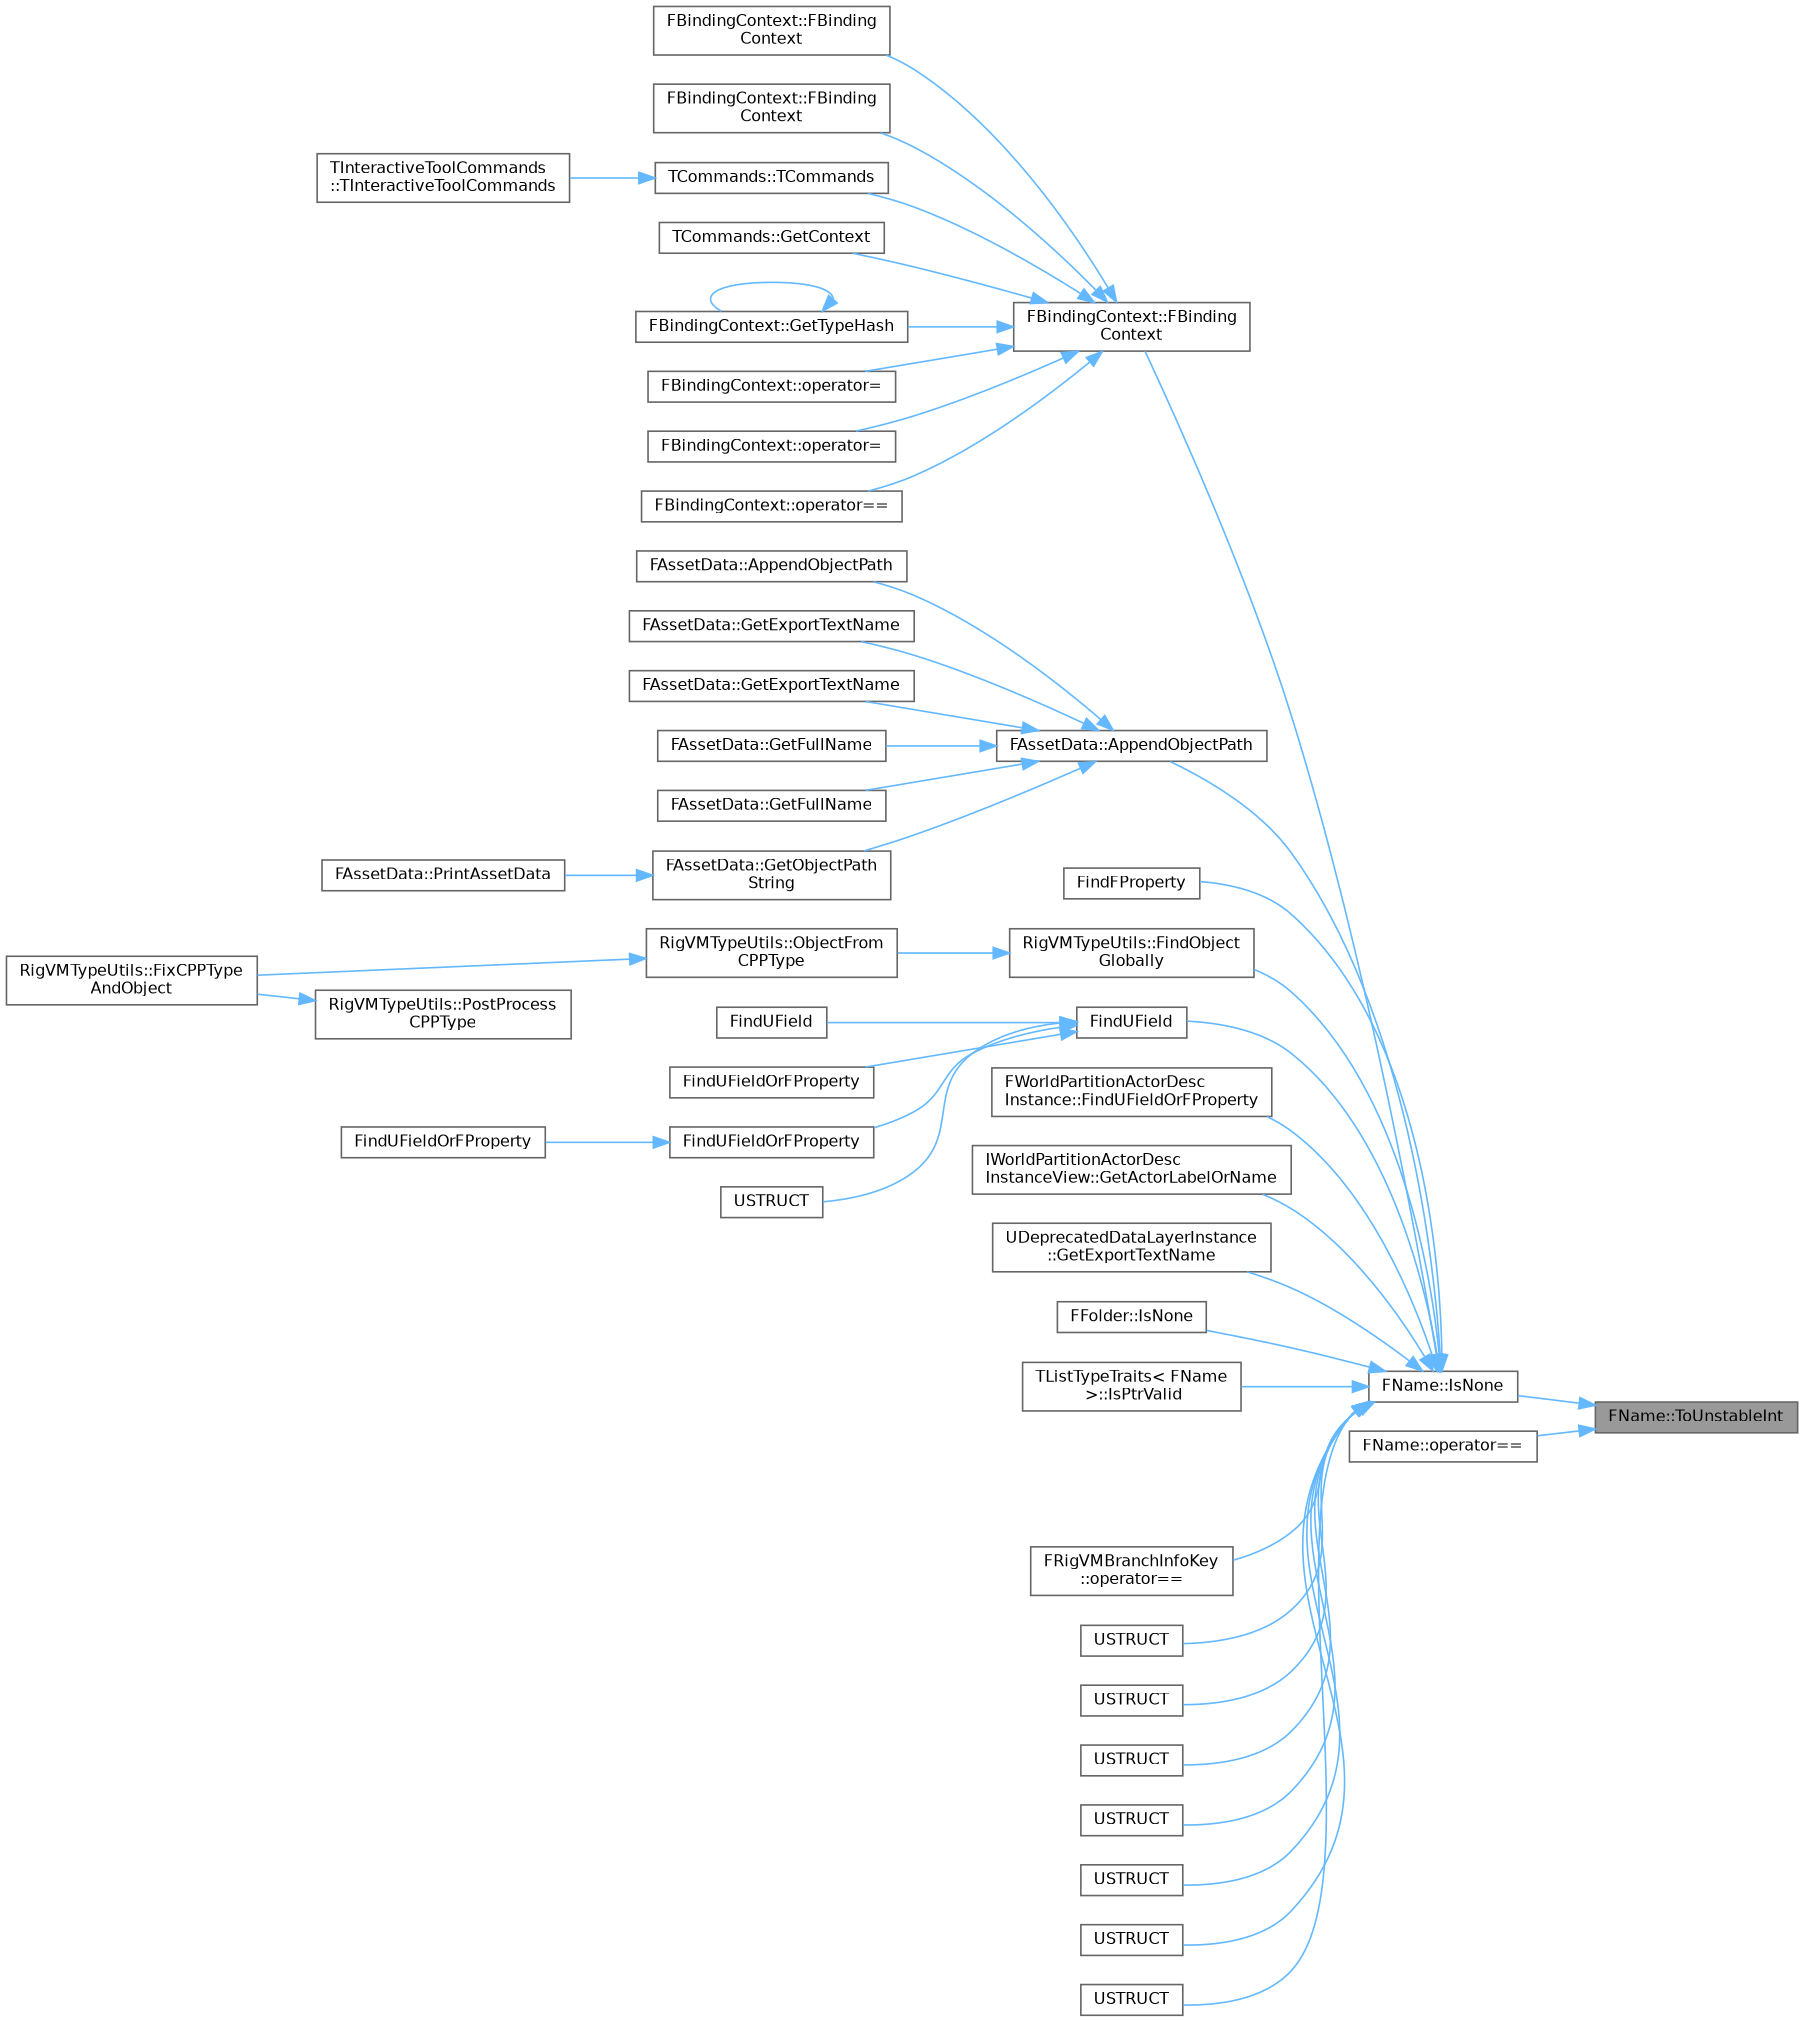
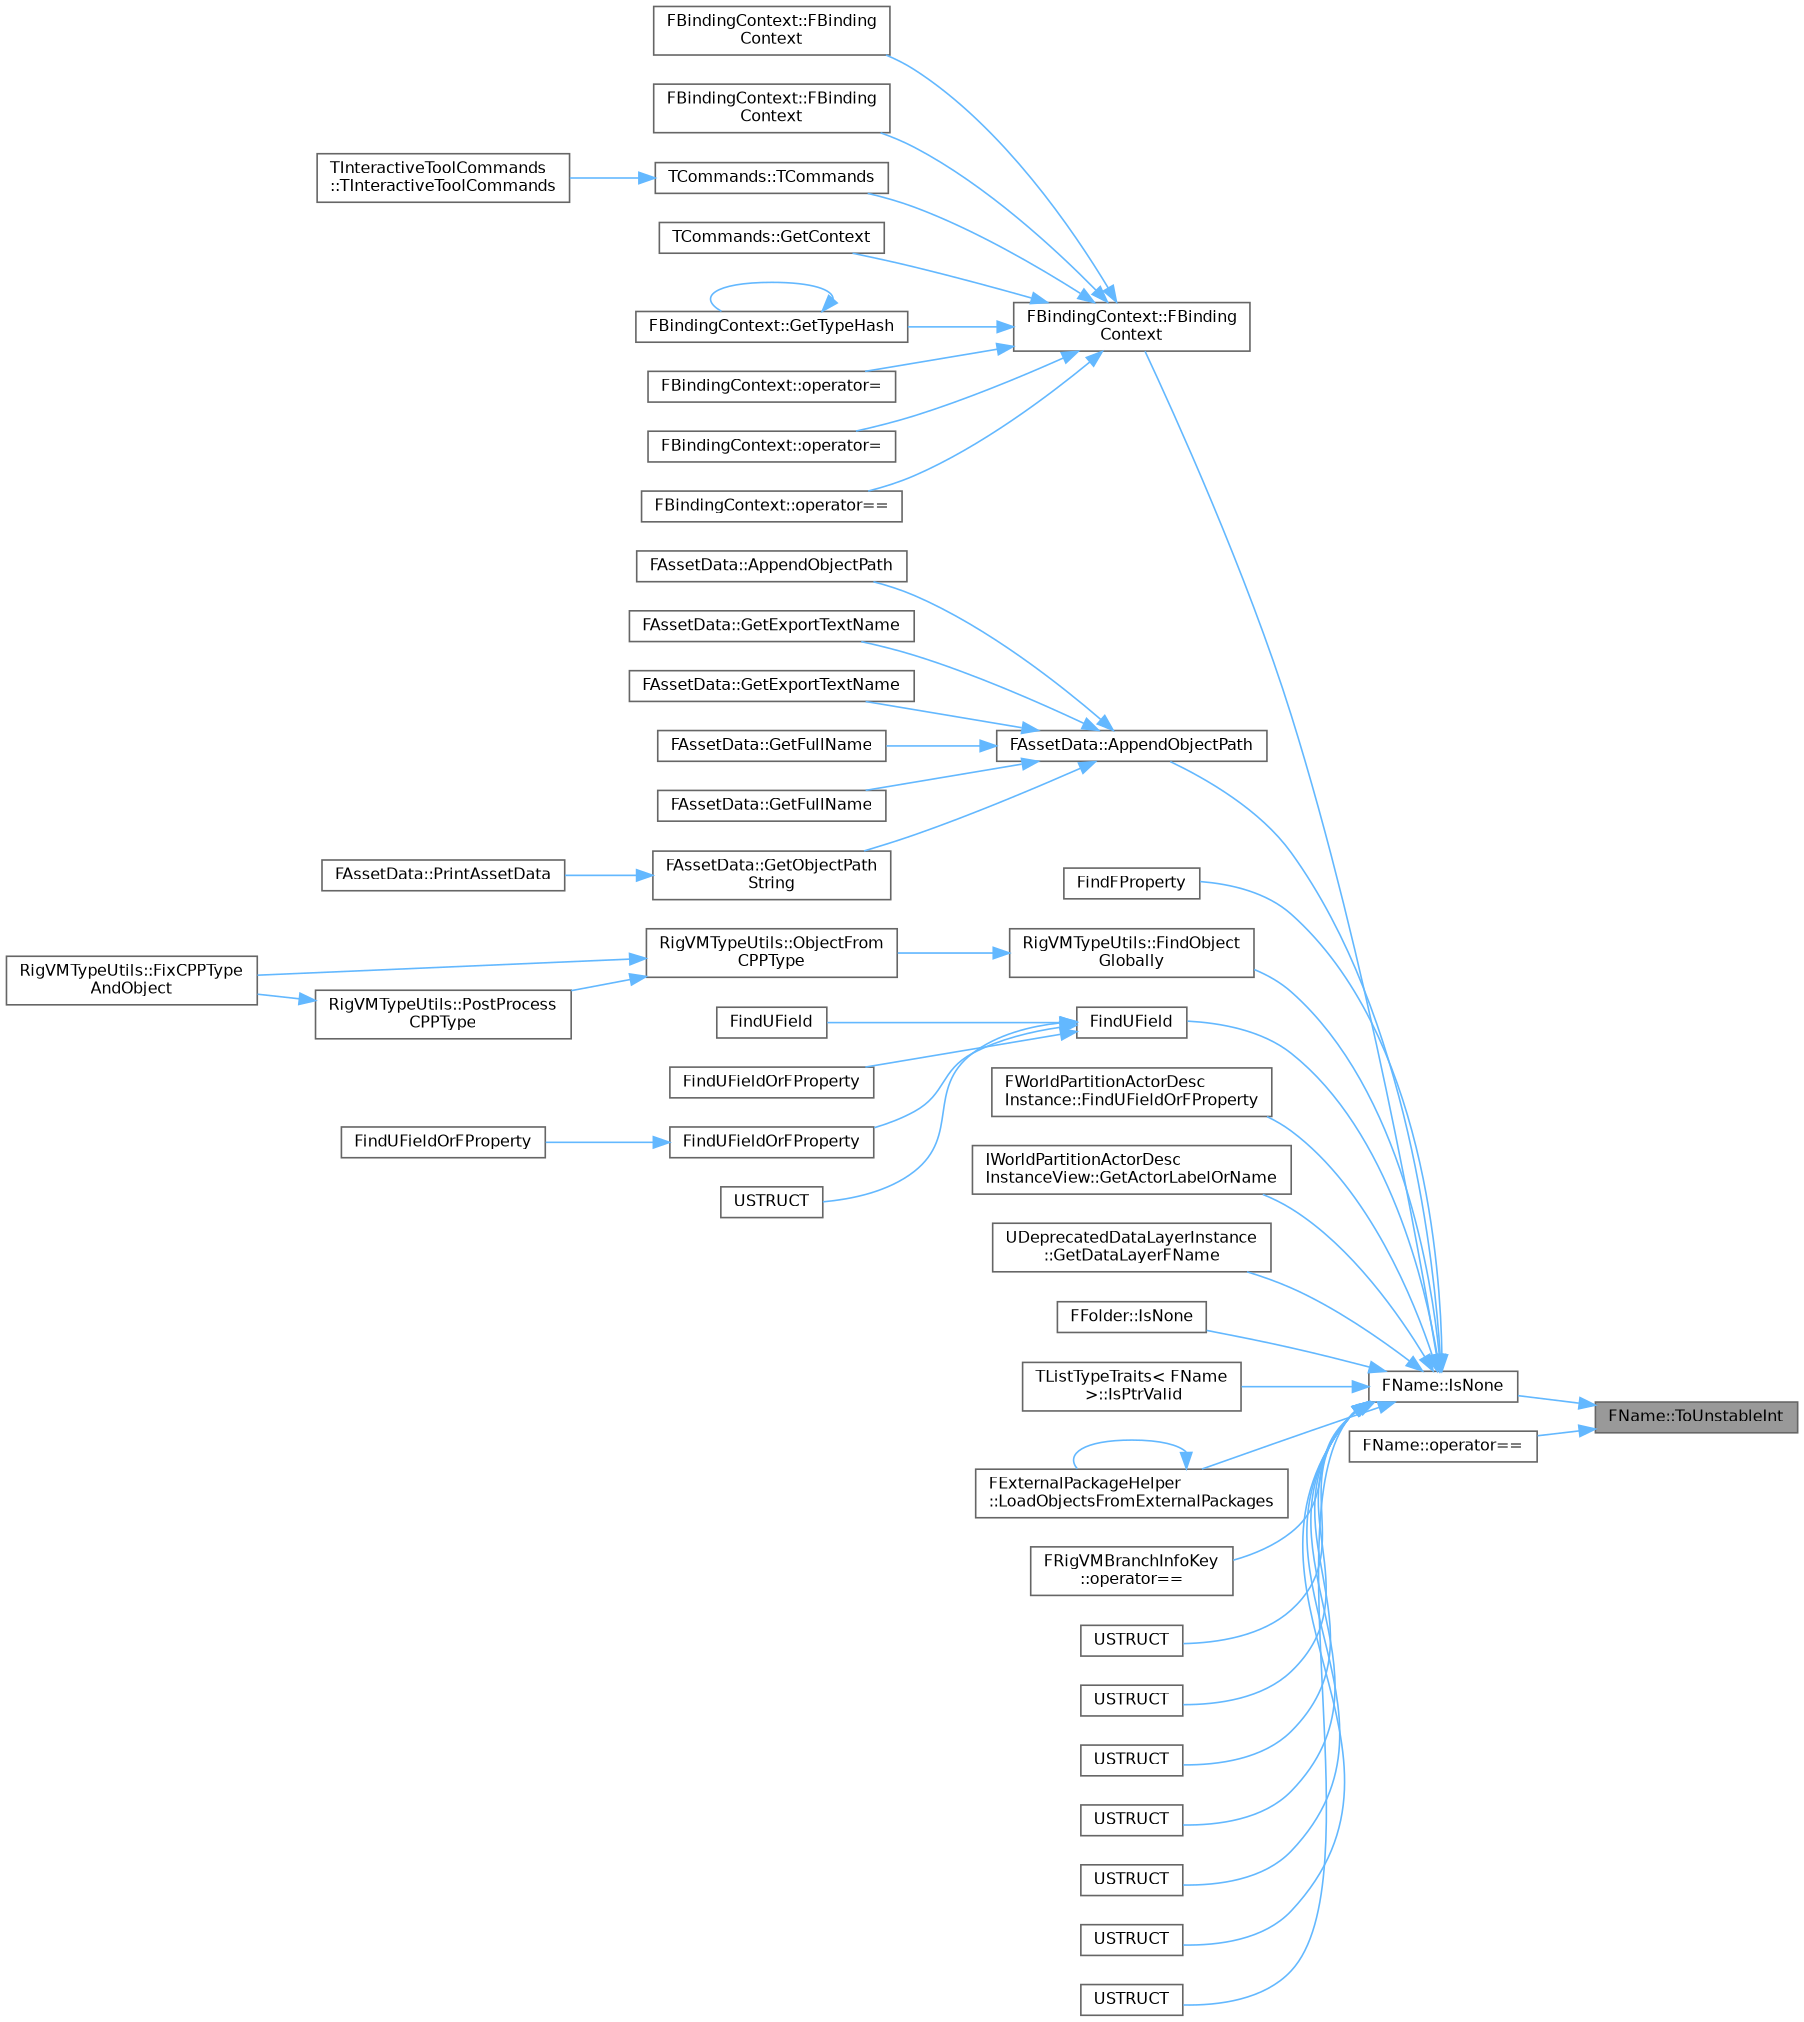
edge "RigVMTypeUtils::PostProcess CPPType" -> "RigVMTypeUtils::ObjectFrom CPPType": added
node "UDeprecatedDataLayerInstance ::GetExportTextName": label "UDeprecatedDataLayerInstance ::GetExportTextName" -> "UDeprecatedDataLayerInstance ::GetDataLayerFName"
node "FExternalPackageHelper ::LoadObjectsFromExternalPackages": added
